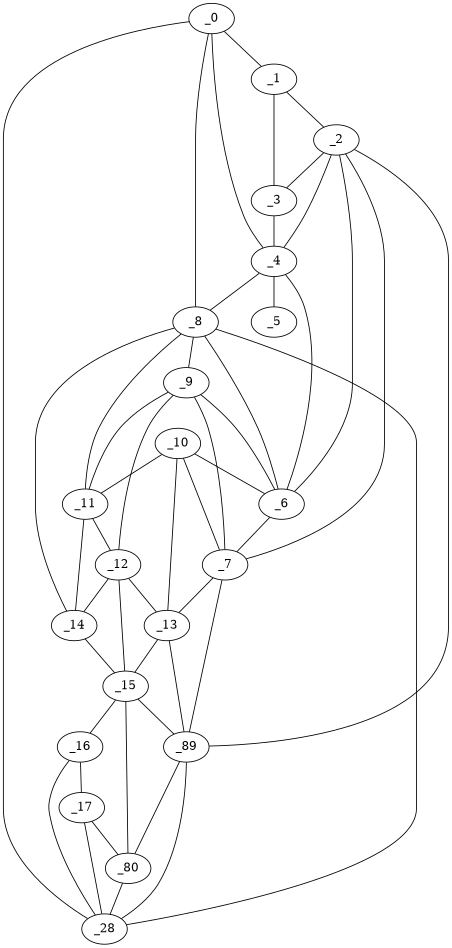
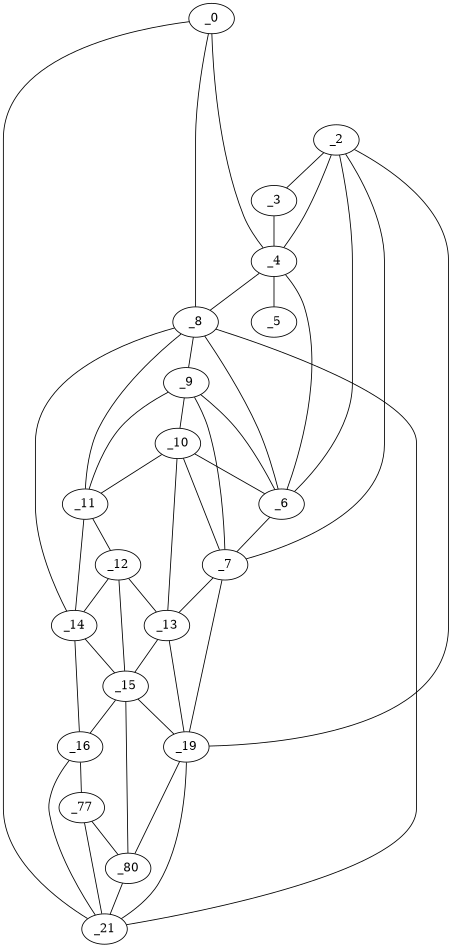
node "_1": removed
edge "_9" -- "_12": now "_9" -- "_10"
edge "_14" -- "_16": added
node "_89": label "_89" -> "_19"
node "_17": label "_17" -> "_77"
node "_28": label "_28" -> "_21"
